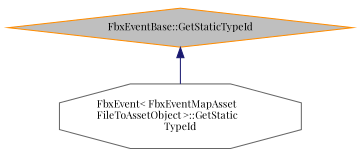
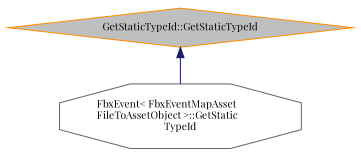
node "FbxEventBase::GetStaticTypeId": label "FbxEventBase::GetStaticTypeId" -> "GetStaticTypeId::GetStaticTypeId"
